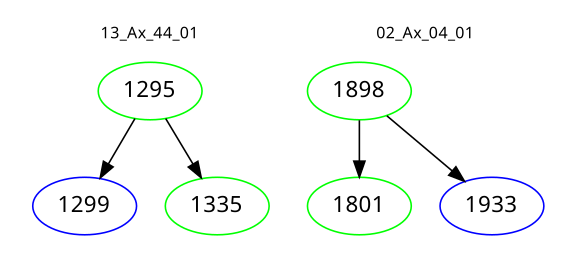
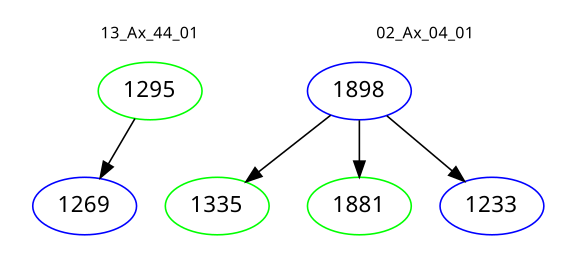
node "1898": color green -> blue
edge "1295" -> "1335": now "1898" -> "1335"
node "1299": label "1299" -> "1269"
node "1801": label "1801" -> "1881"
node "1933": label "1933" -> "1233"
